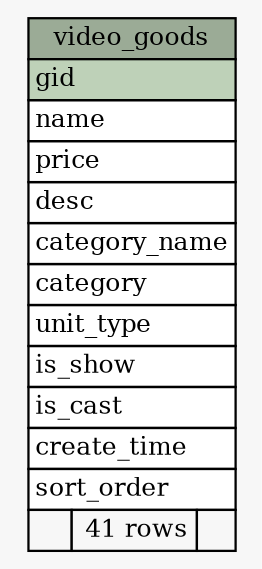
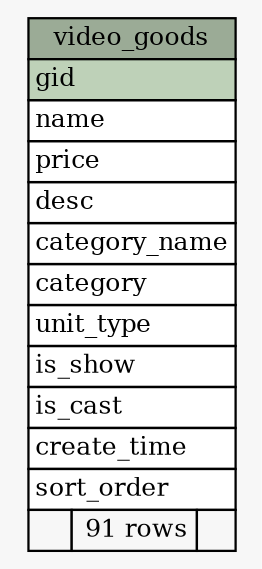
node "video_goods": text "41 rows" -> "91 rows"
